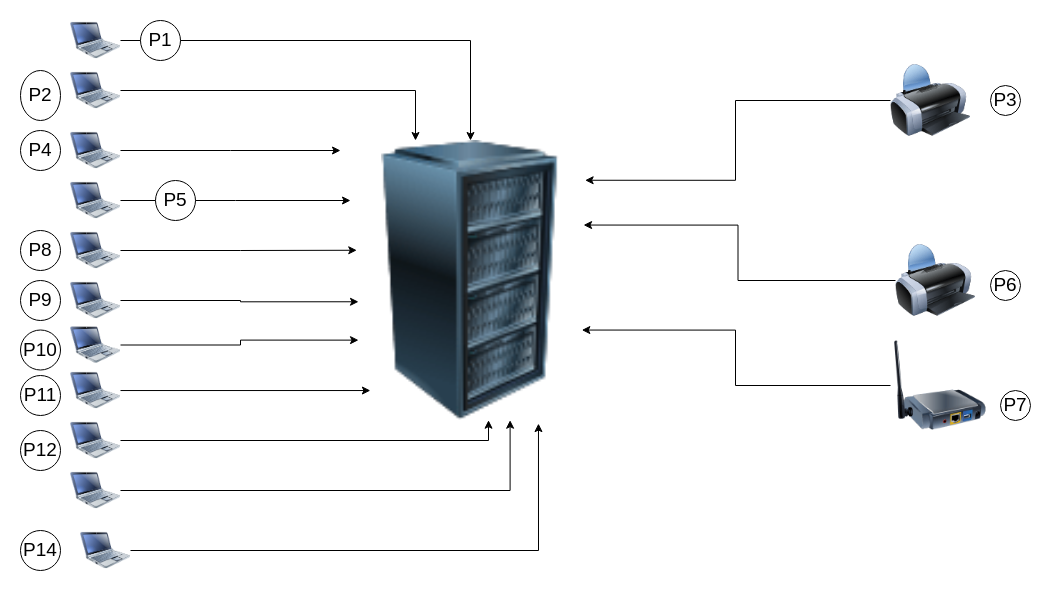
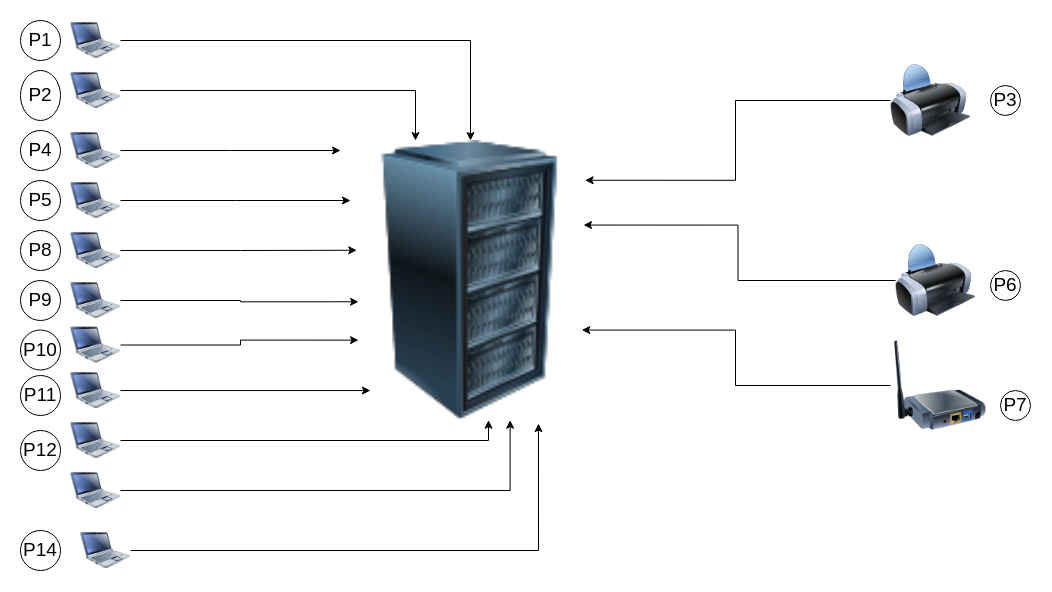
node "P1": moved (161, 41) -> (41, 41)
node "P5": moved (176, 201) -> (41, 201)
